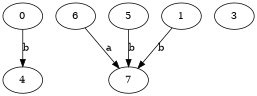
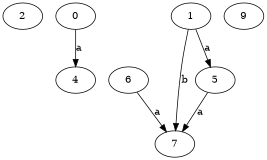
node "2": added
node "3": label "3" -> "9"
edge "1" -> "5": added, label "a"
edge "0" -> "4": label "b" -> "a"
edge "5" -> "7": label "b" -> "a"
